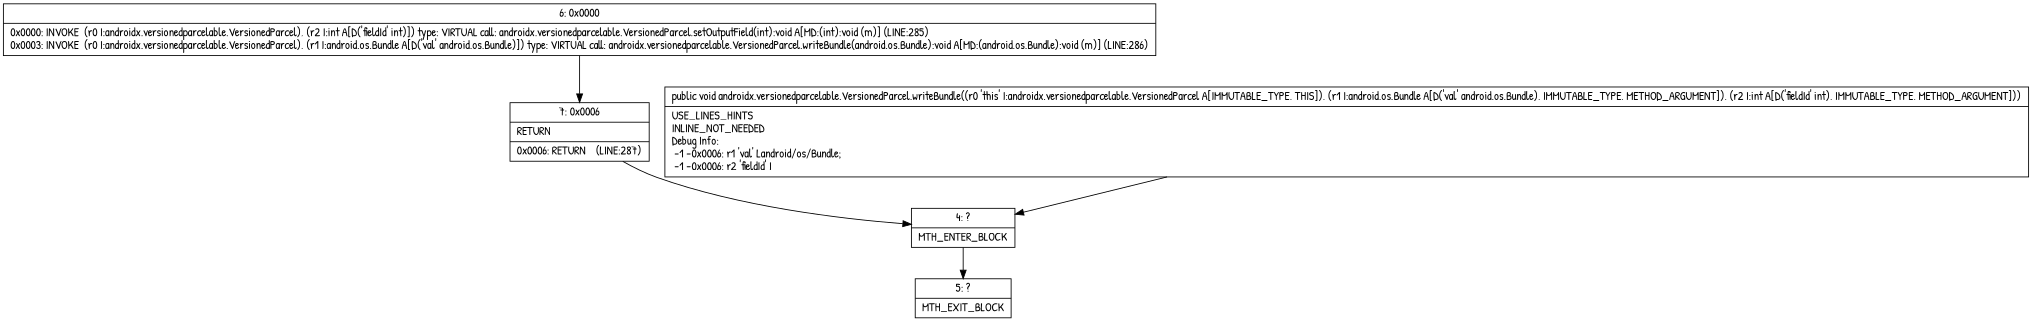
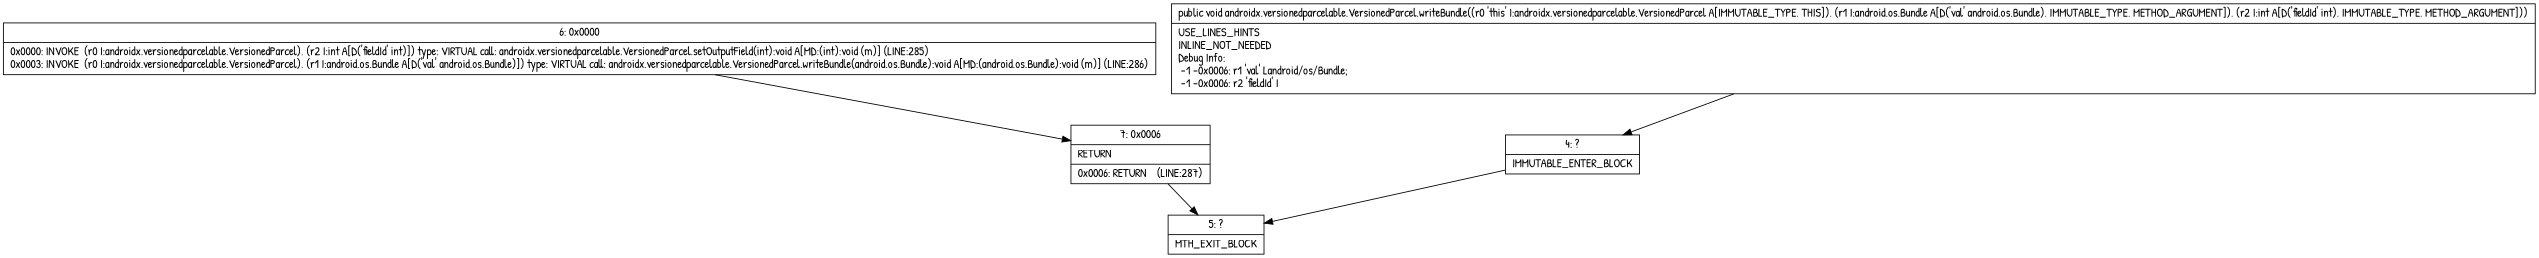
edge "7: 0x0006" -> "4: ?": now "7: 0x0006" -> "5: ?"
node "4: ?": text "MTH_ENTER_BLOCK" -> "IMMUTABLE_ENTER_BLOCK"
